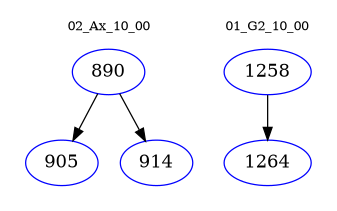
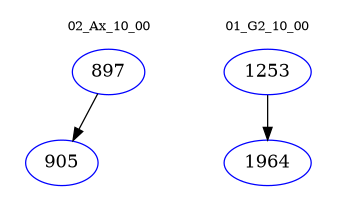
node "890": label "890" -> "897"
node "1258": label "1258" -> "1253"
node "914": removed
node "1264": label "1264" -> "1964"
